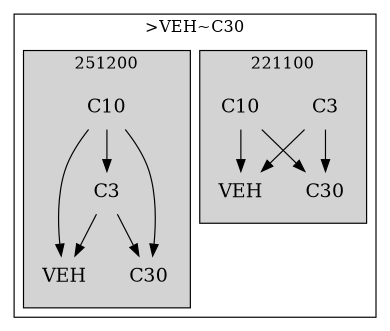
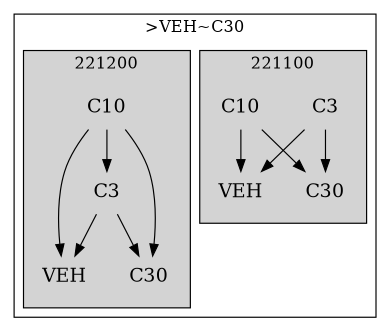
cluster "251200": label "251200" -> "221200"
